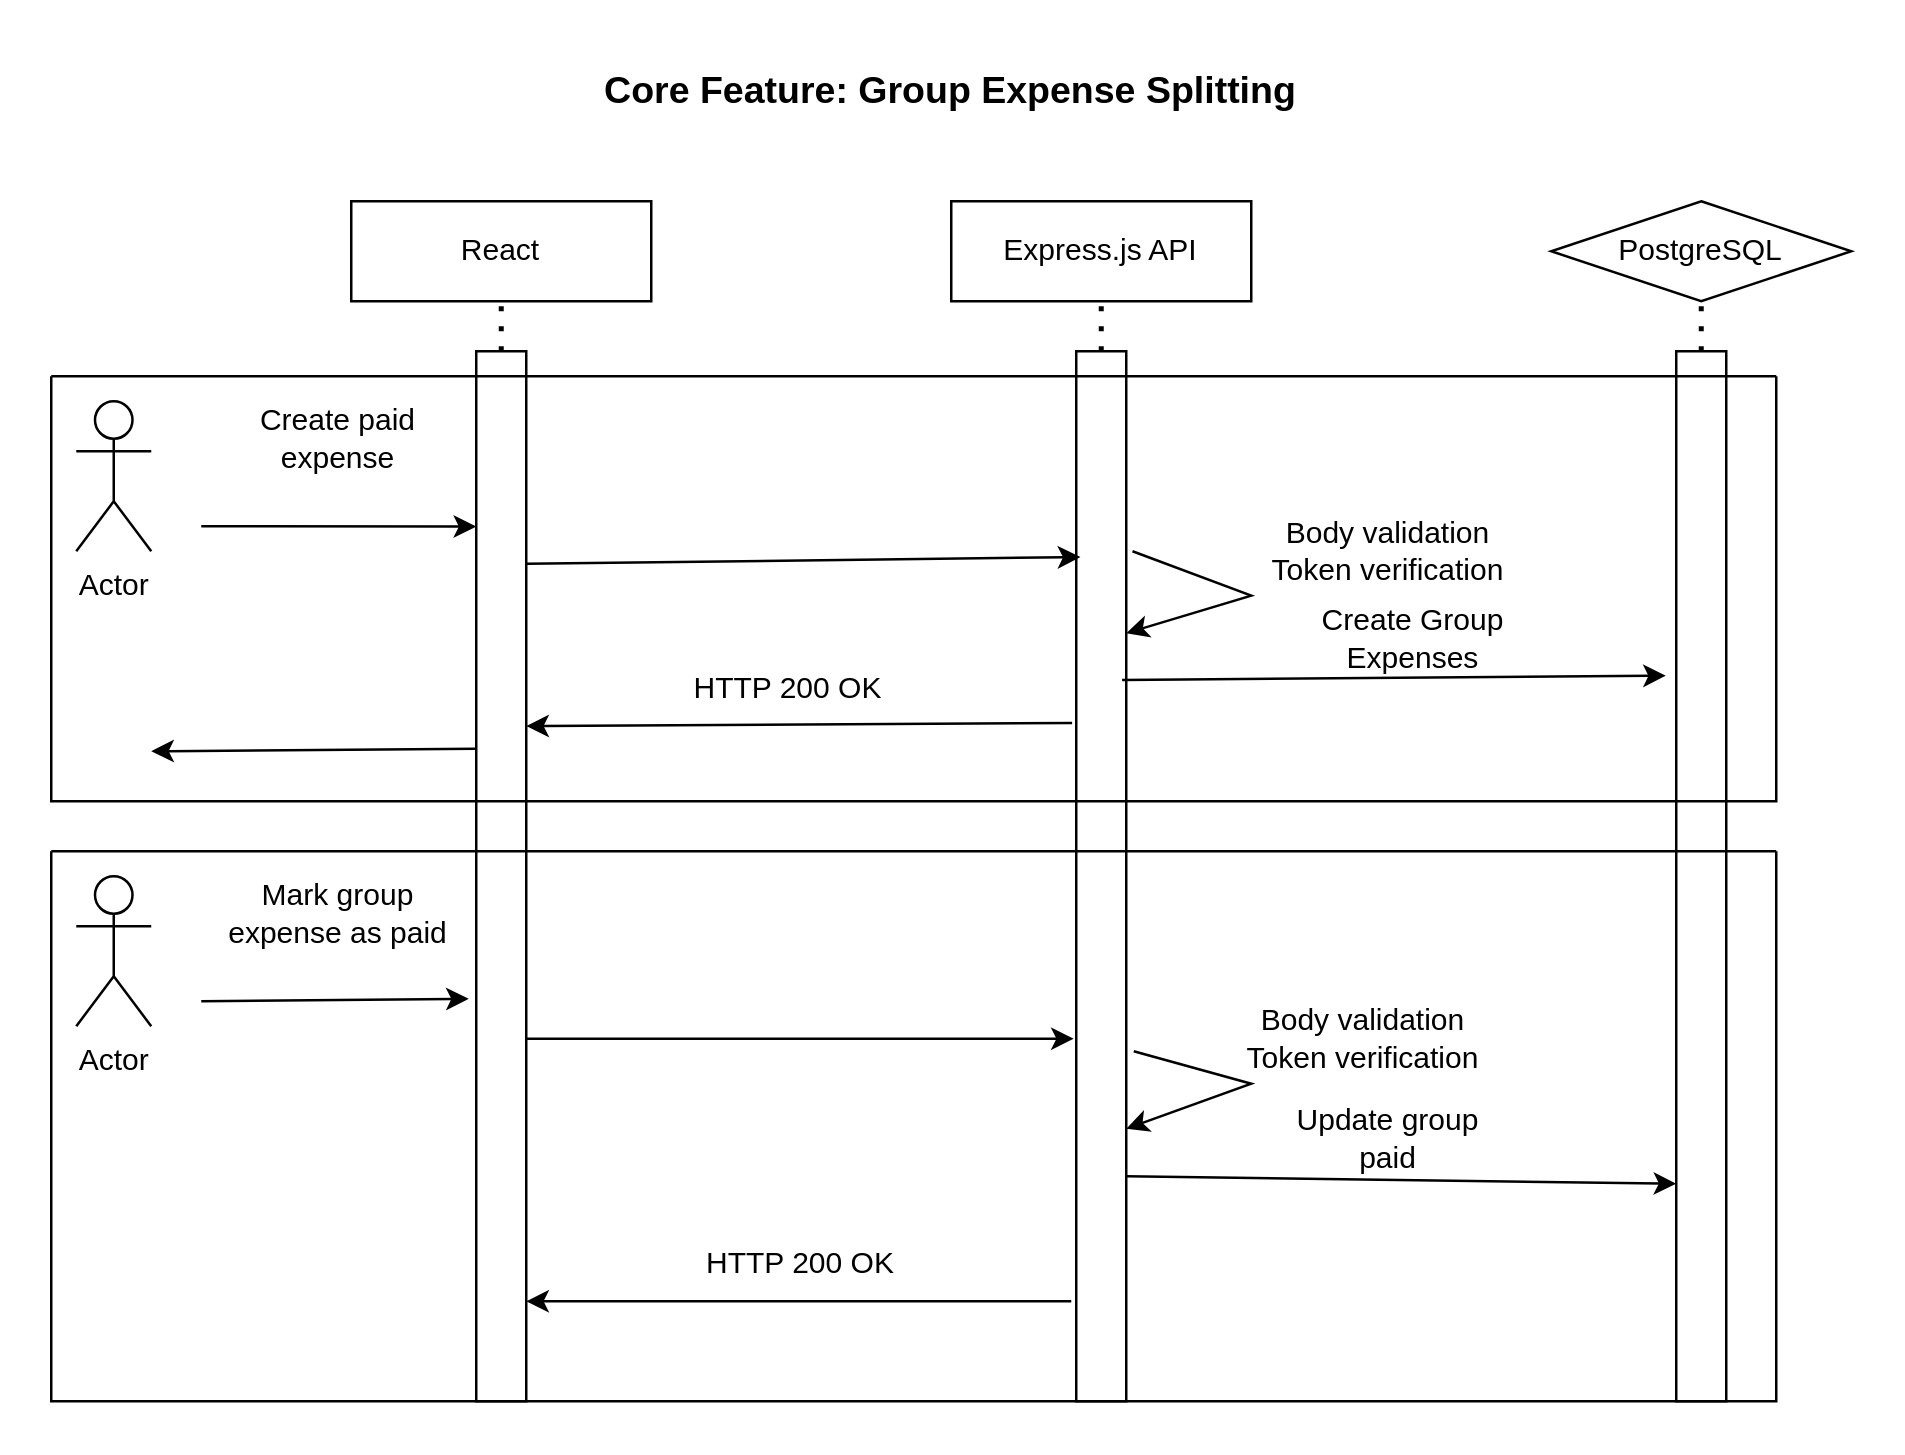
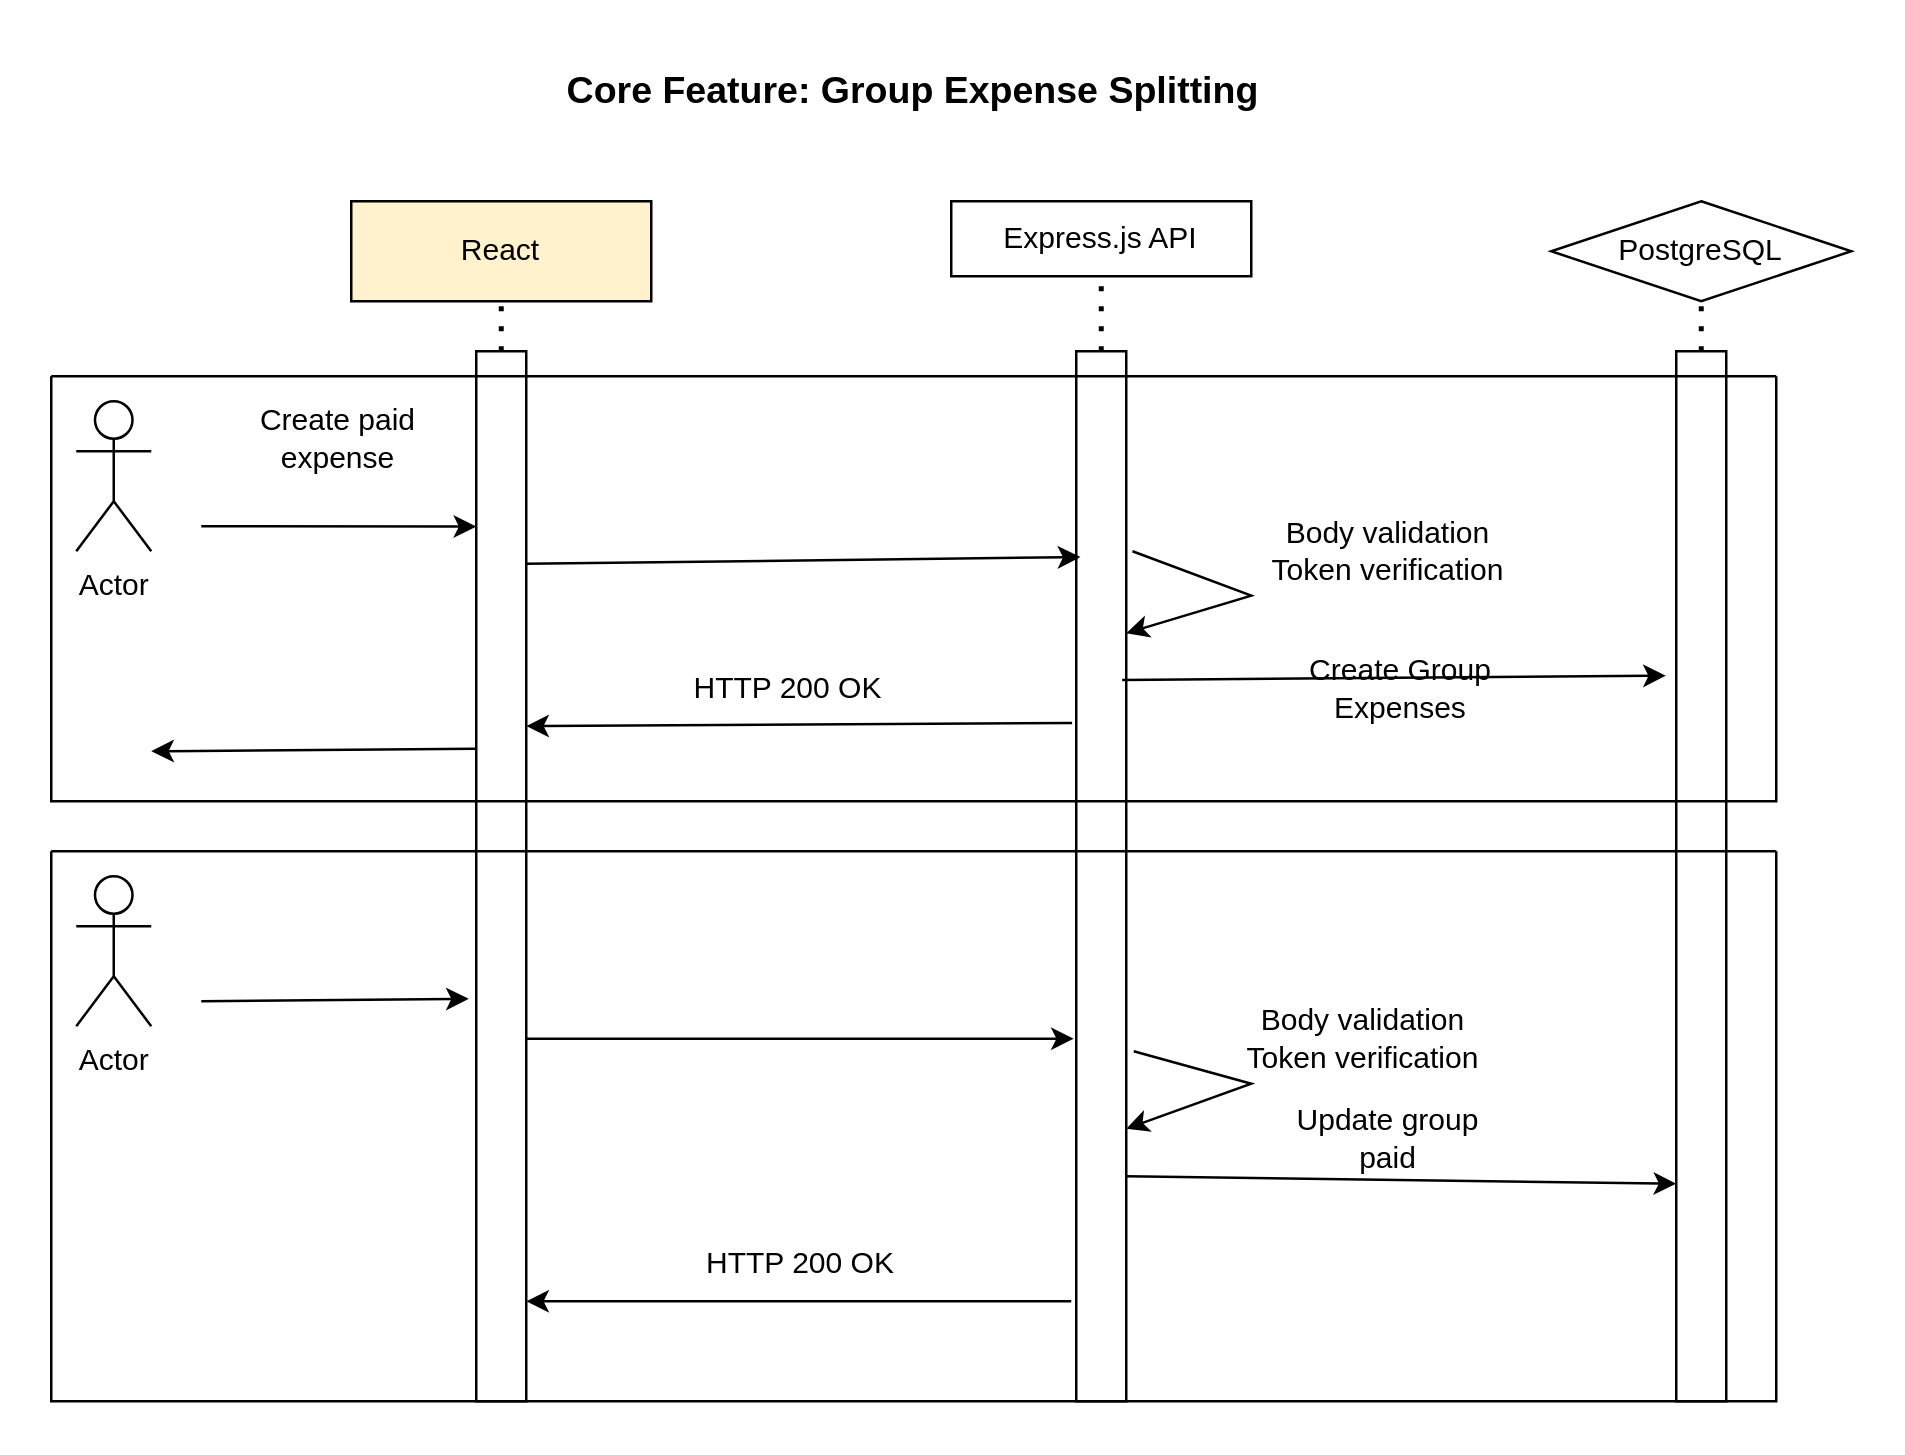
node "Core Feature: Group Expense Splitting": moved (951, 89) -> (914, 89)
node "React": fillcolor #ffffff -> #fff2cc
node "Express.js API": size 300x100 -> 300x75
node "Create Group Expenses": moved (1414, 639) -> (1401, 689)
node "Mark group expense as paid": removed
